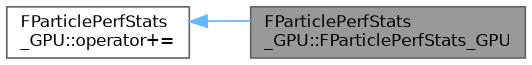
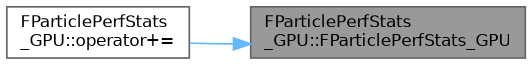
edge "FParticlePerfStats _GPU::FParticlePerfStats_GPU" -> "FParticlePerfStats _GPU::operator+=": reversed
